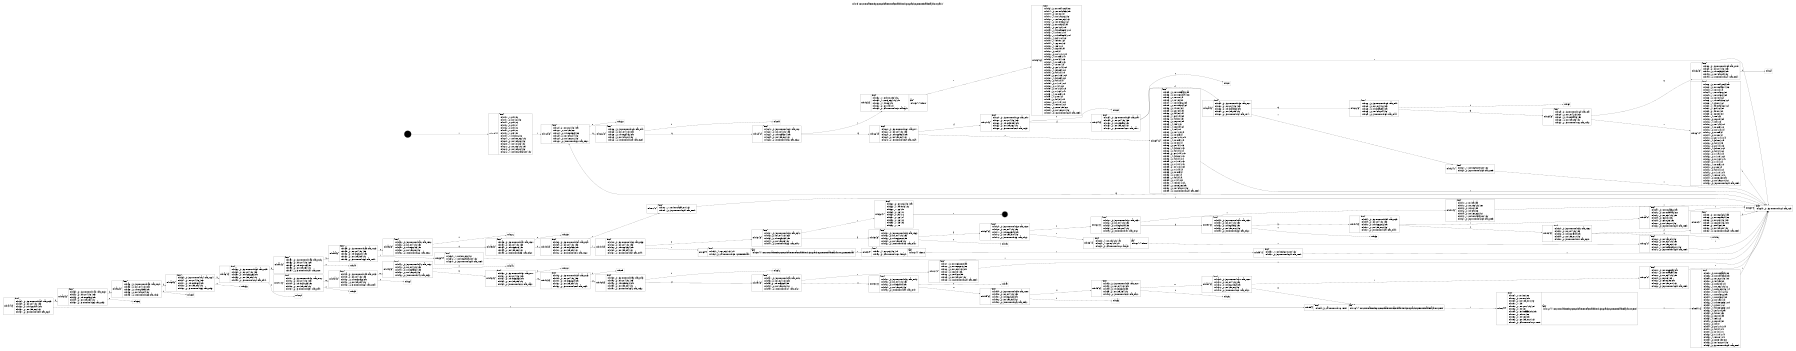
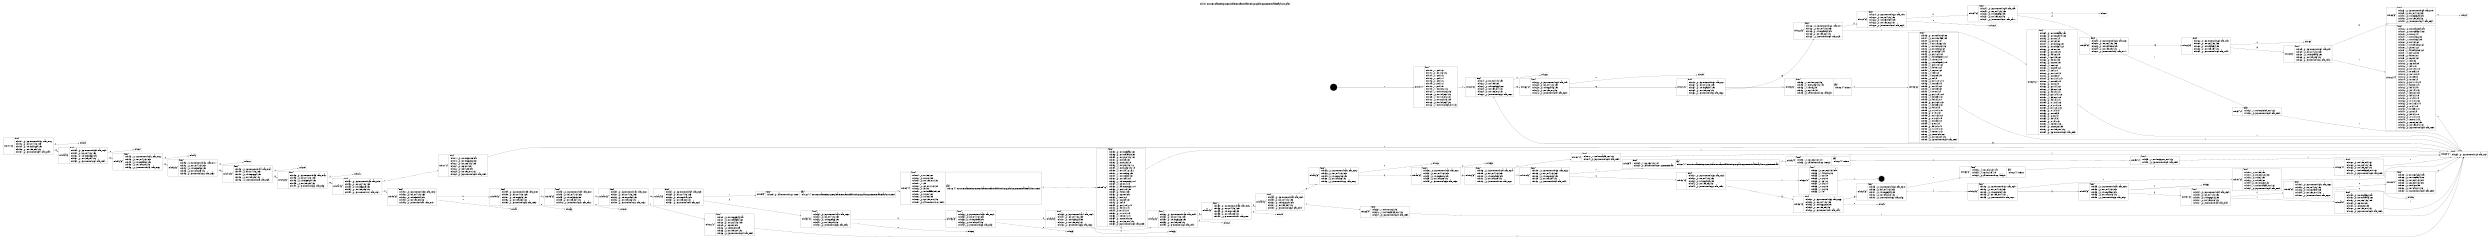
edge "0x401a0b [25]" -> "0x401ebf [5]": now "0x401a0b [25]" -> "0x401a24 [25]"
